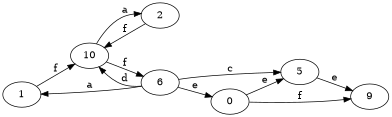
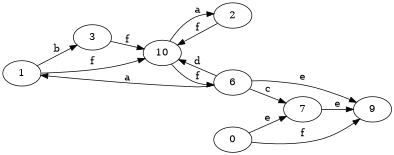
node "3": added
node "5": label "5" -> "7"
edge "6" -> "0": now "6" -> "9"
